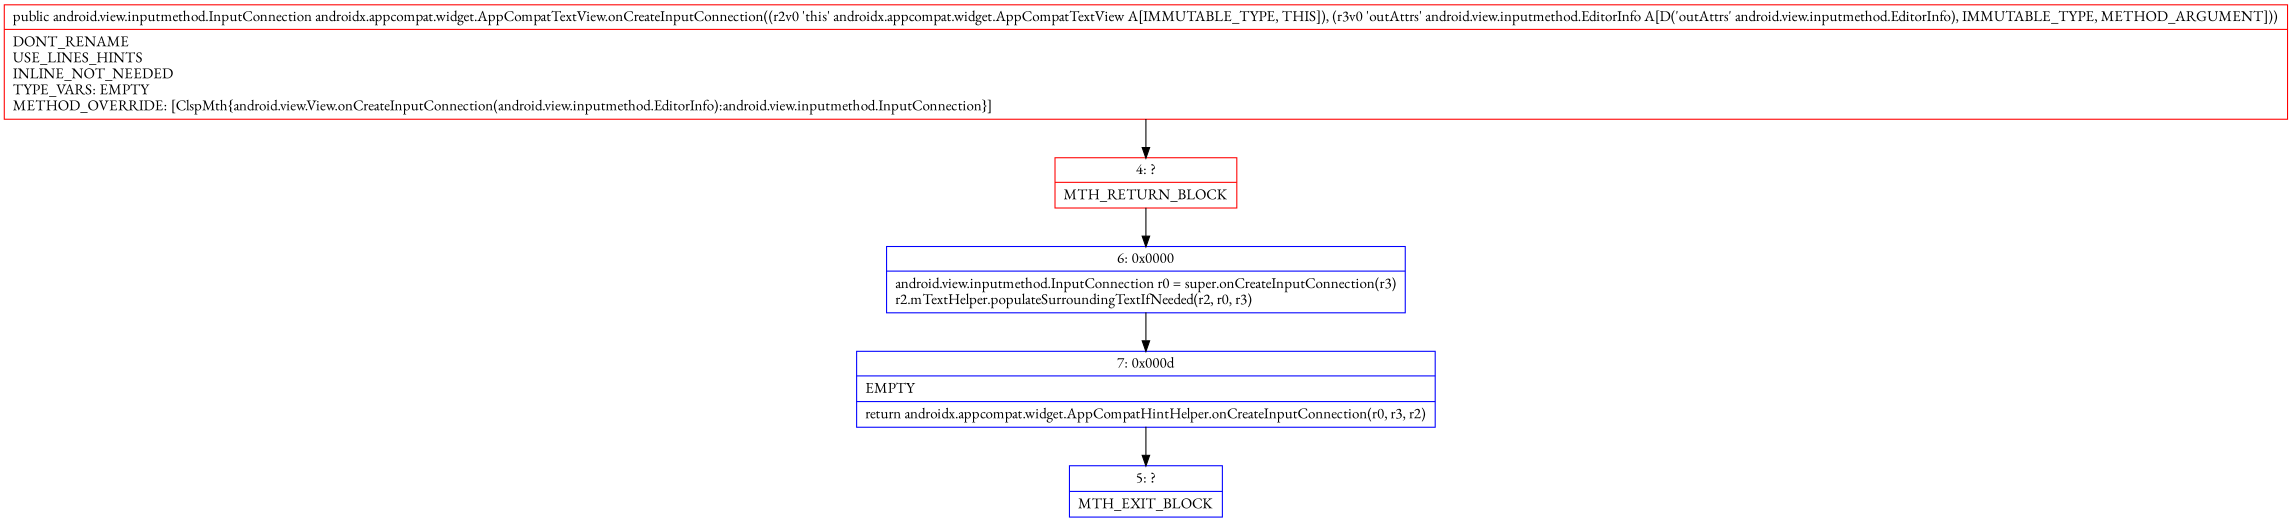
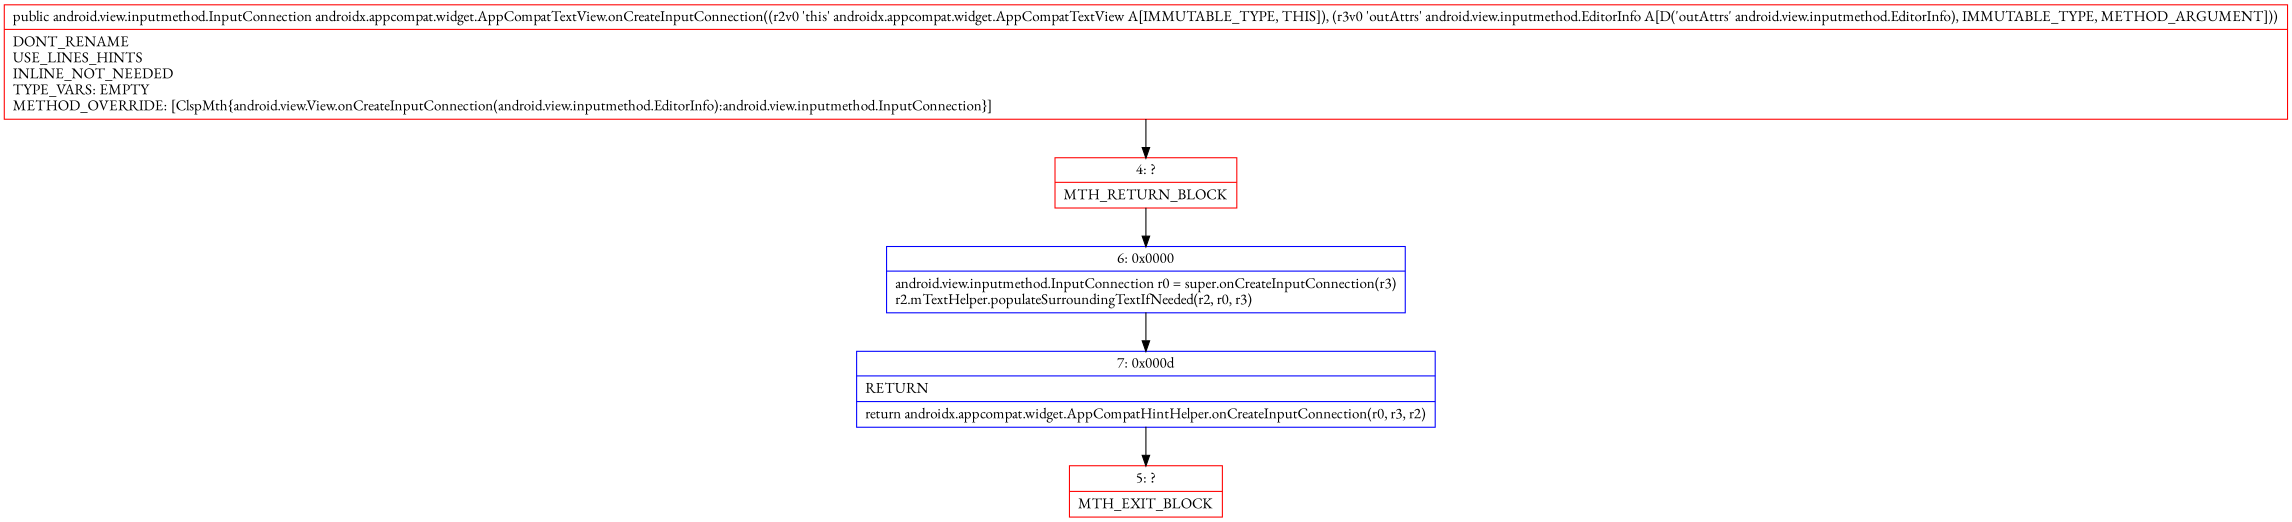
node "7: 0x000d": text "EMPTY" -> "RETURN"
node "5: ?": color blue -> red
